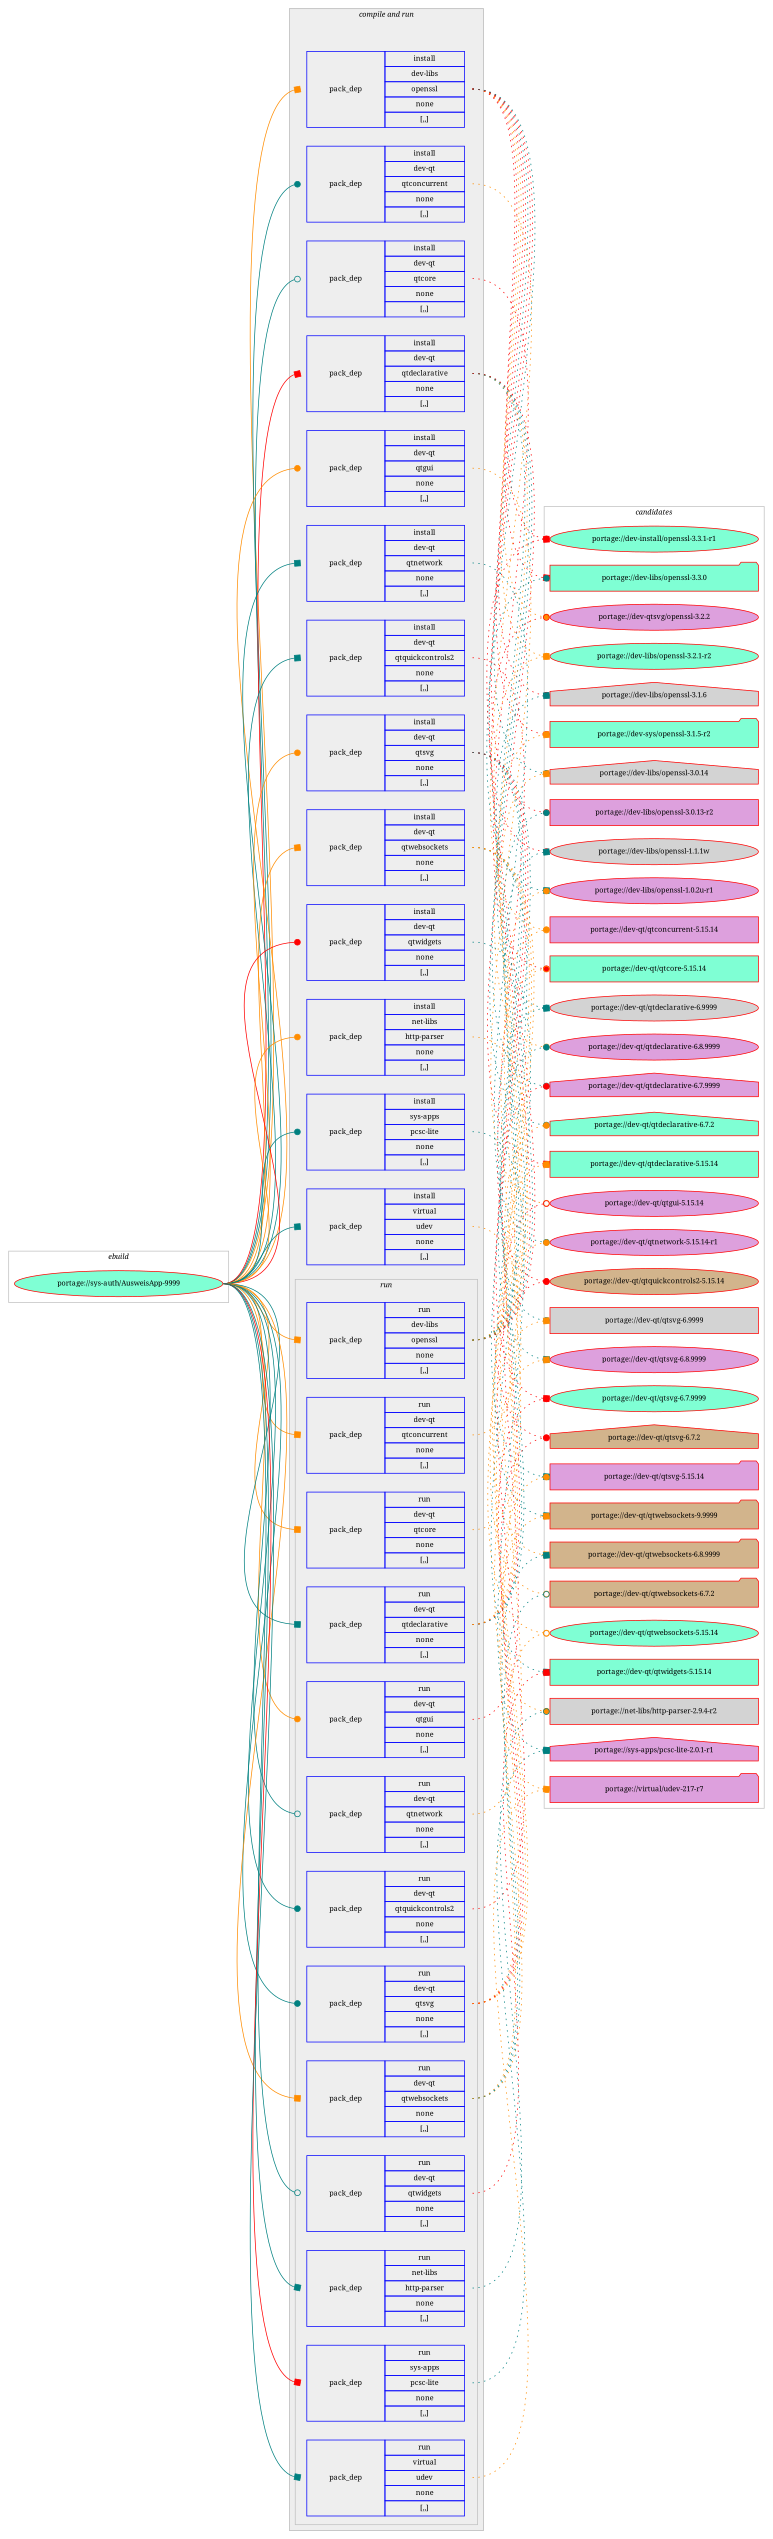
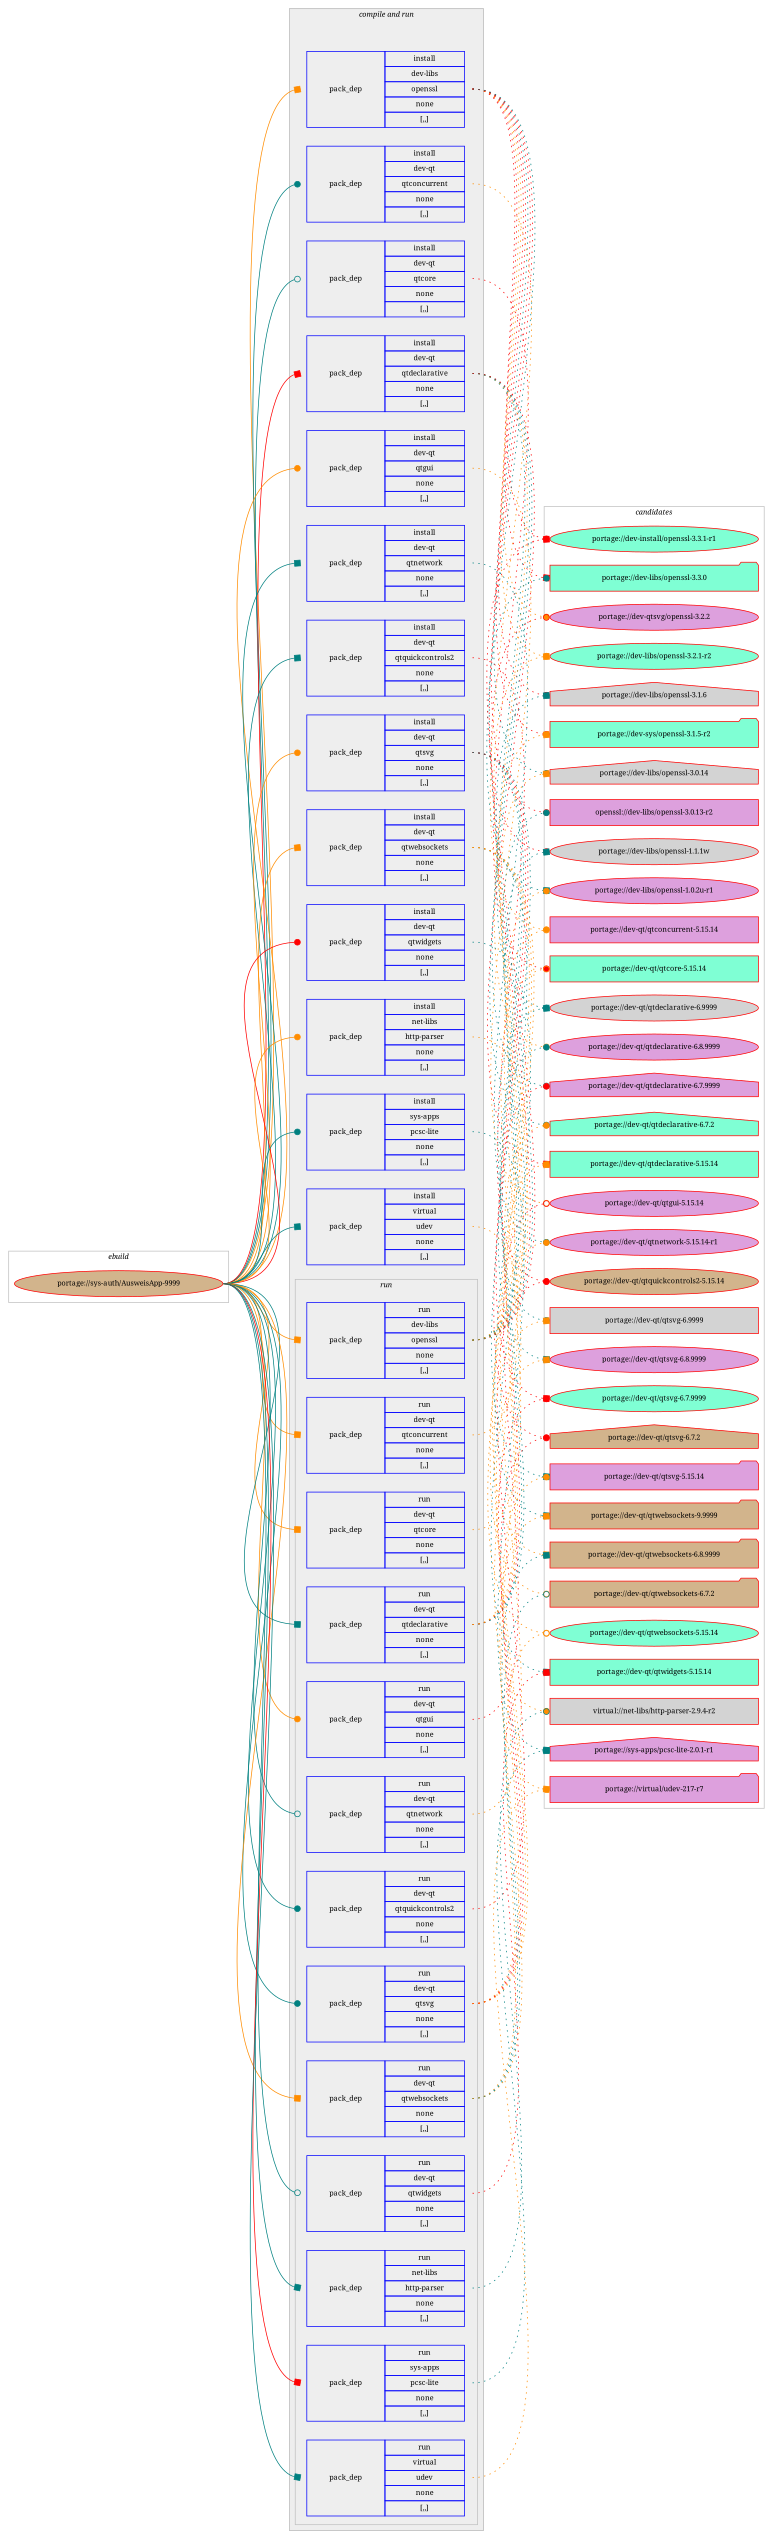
node "portage://dev-libs/openssl-3.0.13-r2": label "portage://dev-libs/openssl-3.0.13-r2" -> "openssl://dev-libs/openssl-3.0.13-r2"
node "portage://sys-auth/AusweisApp-9999": fillcolor aquamarine -> tan
node "portage://net-libs/http-parser-2.9.4-r2": label "portage://net-libs/http-parser-2.9.4-r2" -> "virtual://net-libs/http-parser-2.9.4-r2"
